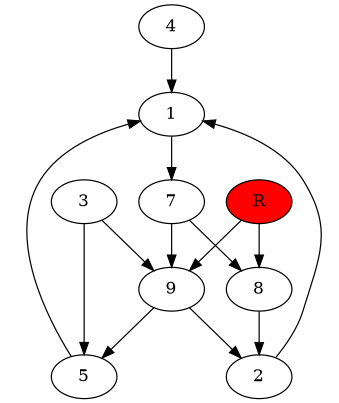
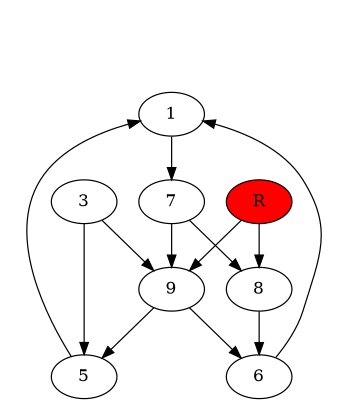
node "4": removed
node "2": label "2" -> "6"
